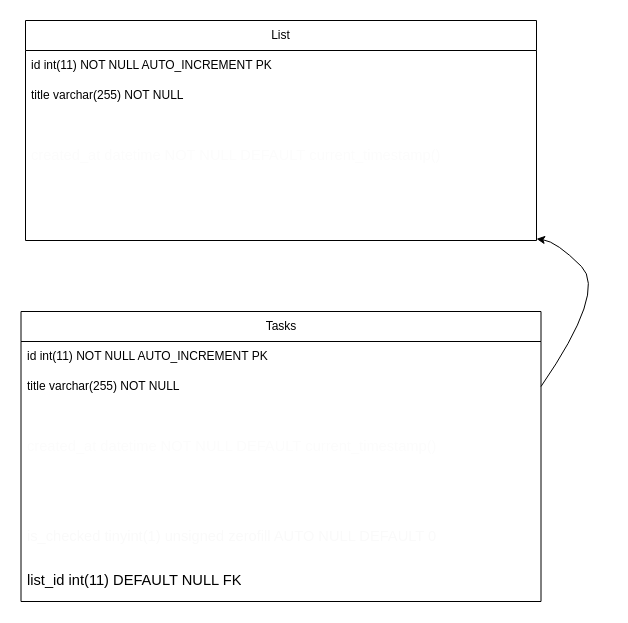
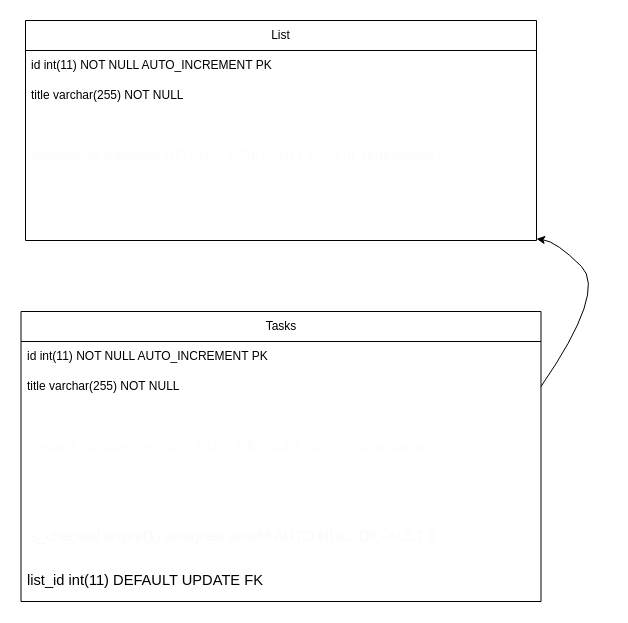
node "list_id int(11) DEFAULT NULL FK": label "list_id int(11) DEFAULT NULL FK" -> "list_id int(11) DEFAULT UPDATE FK"
